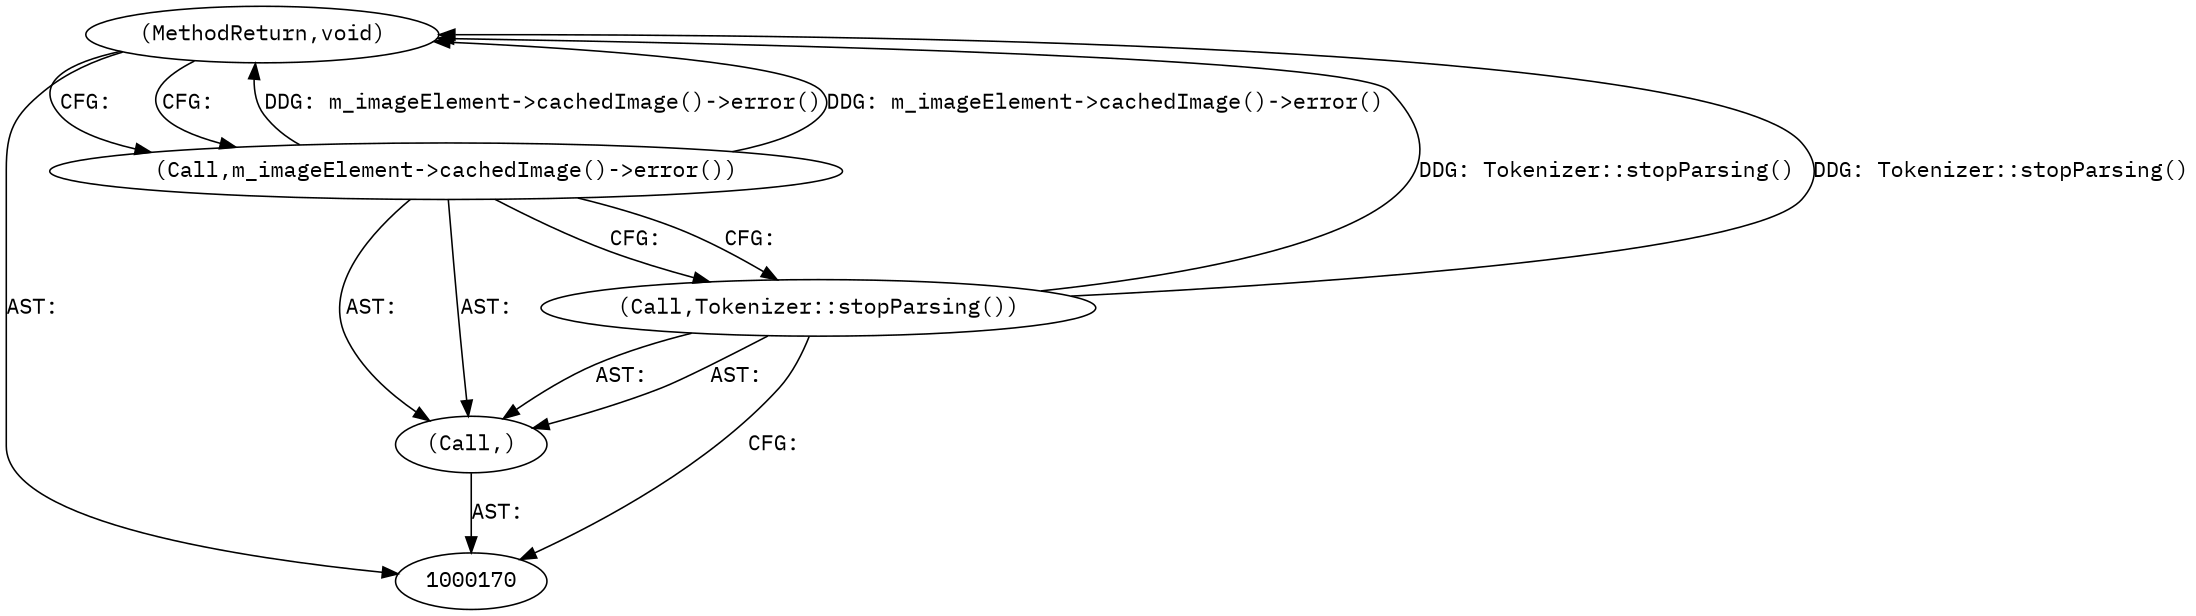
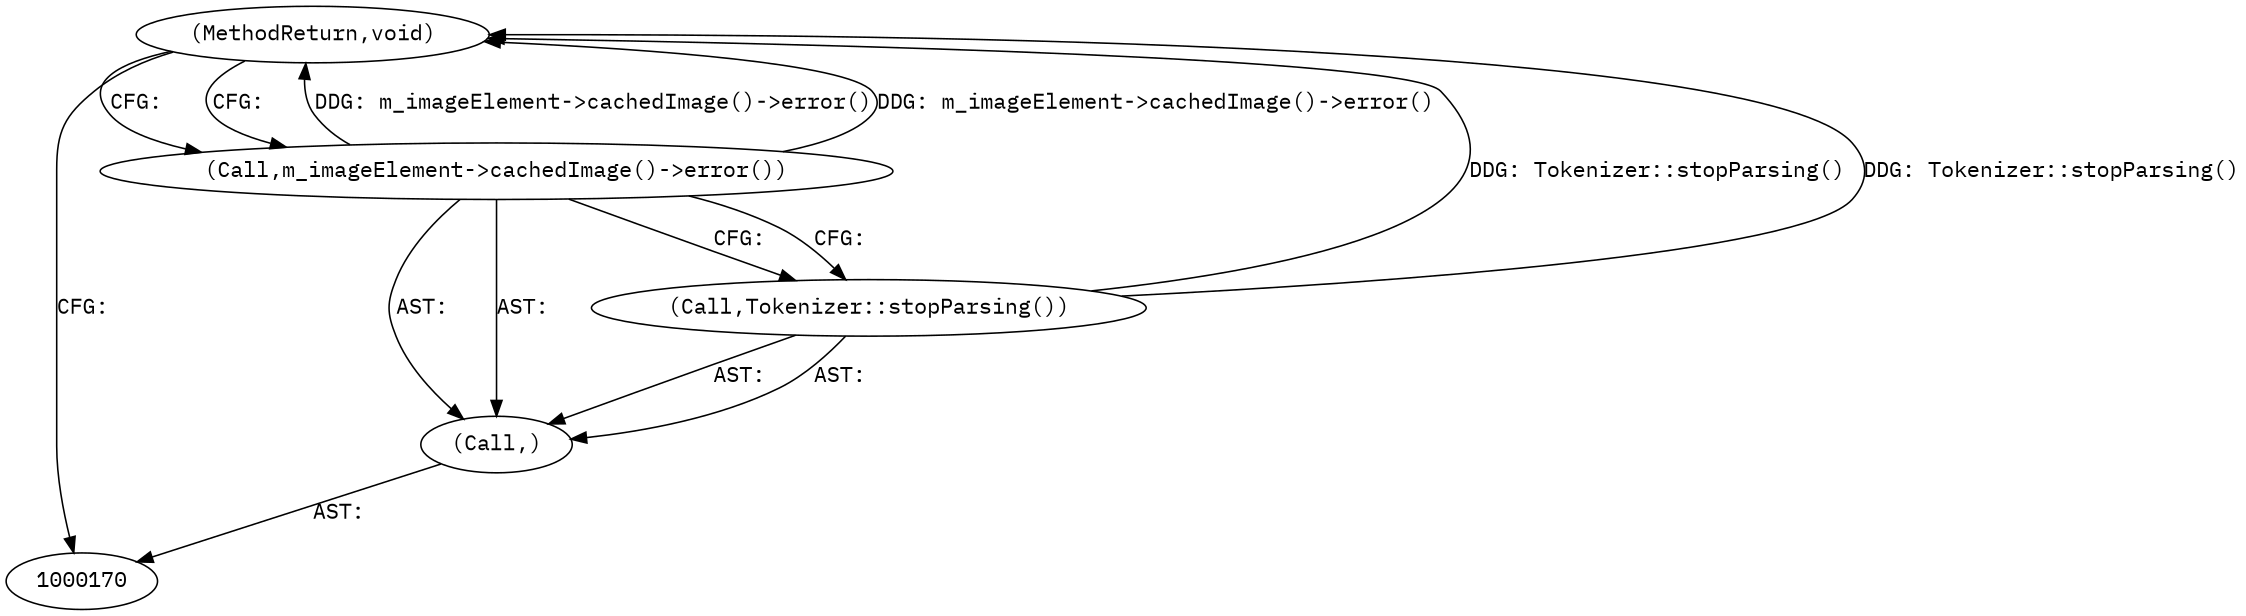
edge "(MethodReturn,void)" -> "1000170": label "AST: " -> "CFG: "
edge "(Call,Tokenizer::stopParsing())" -> "1000170": removed, label "CFG:"
